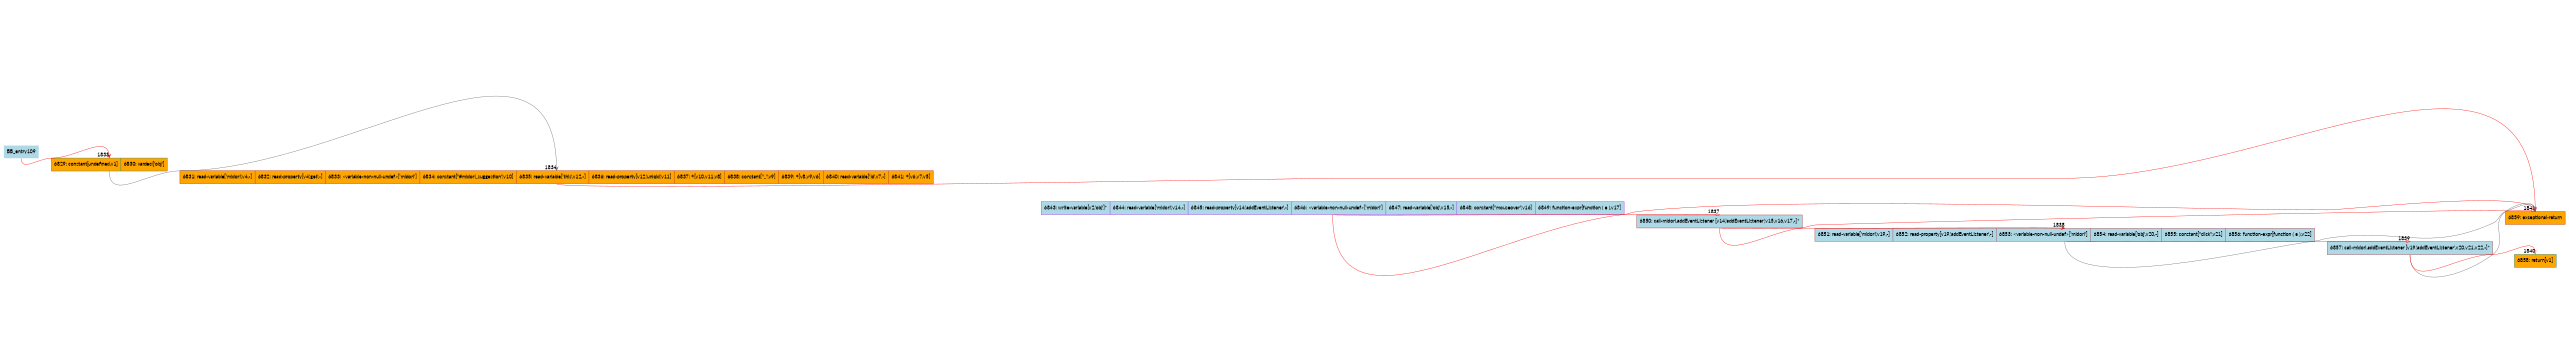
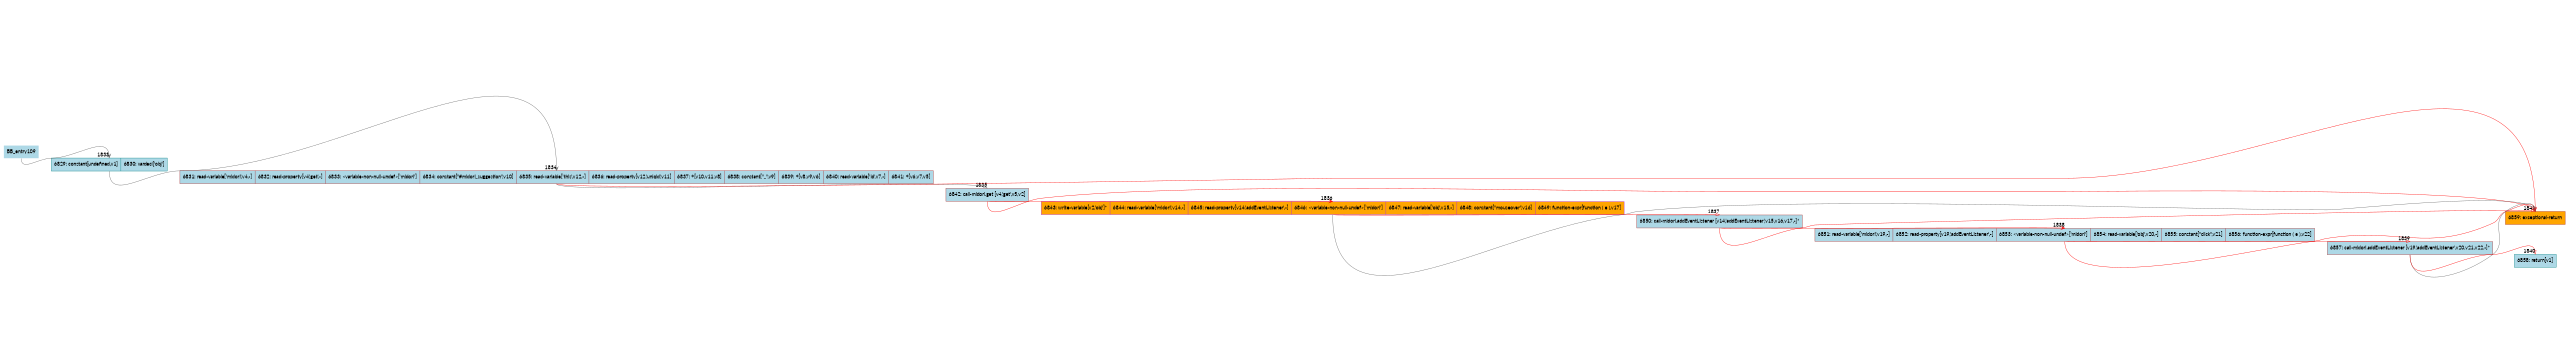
edge "BB_entry109" -> "6829: constant[undefined,v1]": color red -> gray40
node "6829: constant[undefined,v1]": fillcolor orange -> lightblue
node "6831: read-variable['midori',v4,-]": fillcolor orange -> lightblue
node "6842: call-midori.get [v4,'get',v5,v2]": added
edge "6843: write-variable[v2,'obj']*" -> "6859: exceptional-return": color red -> gray40
node "6843: write-variable[v2,'obj']*": fillcolor lightblue -> orange
edge "6851: read-variable['midori',v19,-]" -> "6859: exceptional-return": color gray40 -> red
node "6858: return[v1]": fillcolor orange -> lightblue
